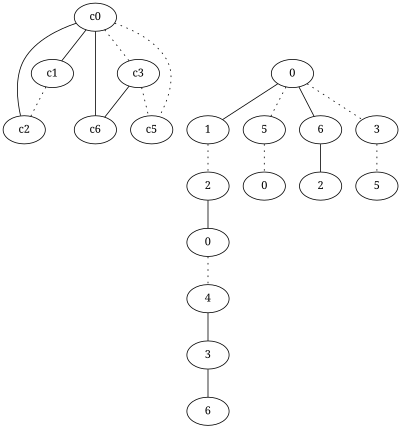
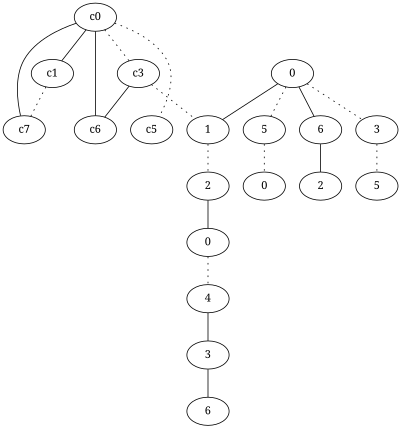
edge "c3" -- "c5": now "c3" -- "1"
node "c2": label "c2" -> "c7"
